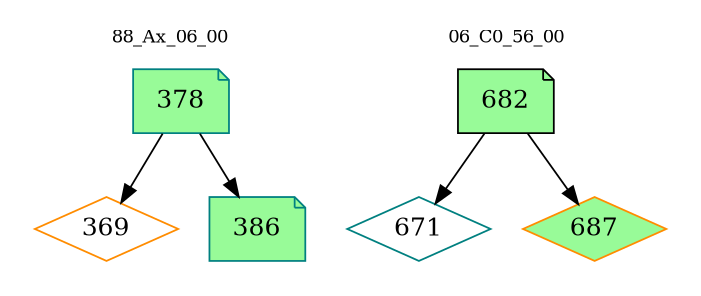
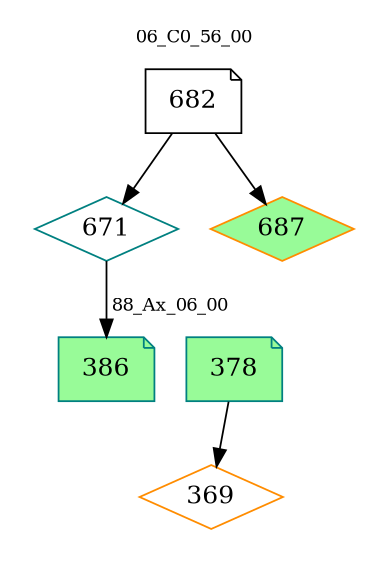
node "682": fillcolor palegreen -> white
edge "378" -> "386": now "671" -> "386"
